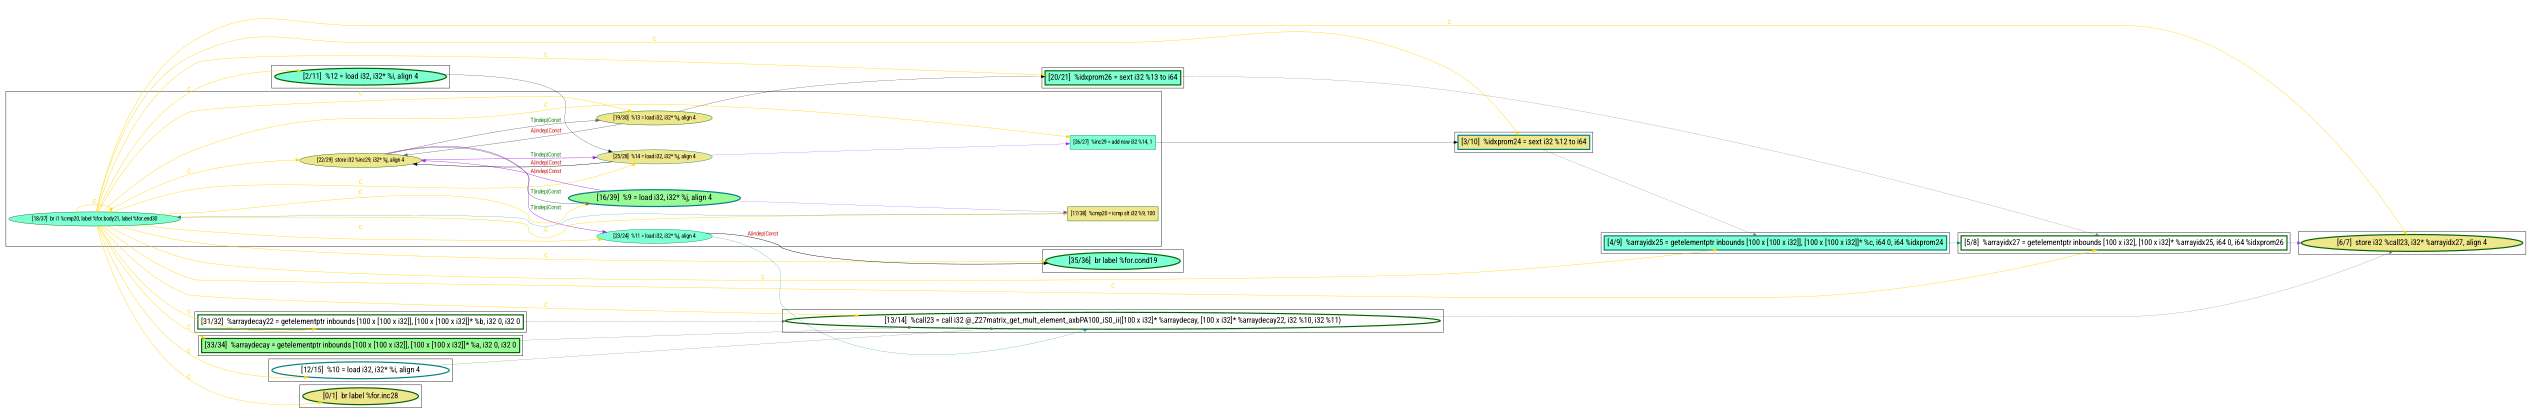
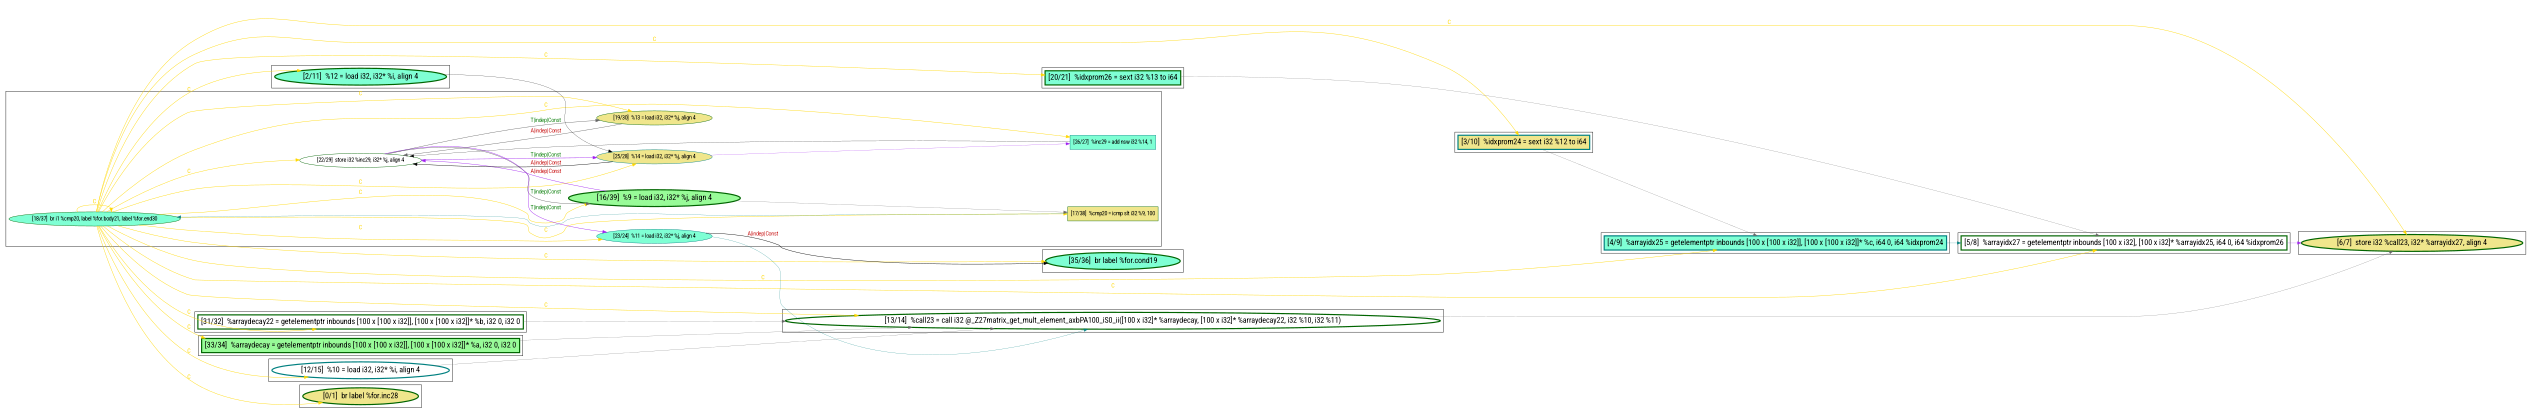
edge "[19/30]  %13 = load i32, i32* %j, align 4" -> "[20/21]  %idxprom26 = sext i32 %13 to i64": removed
edge "[26/27]  %inc29 = add nsw i32 %14, 1" -> "[3/10]  %idxprom24 = sext i32 %12 to i64": now "[26/27]  %inc29 = add nsw i32 %14, 1" -> "[22/29]  store i32 %inc29, i32* %j, align 4"
node "[22/29]  store i32 %inc29, i32* %j, align 4": fillcolor khaki -> white
node "[16/39]  %9 = load i32, i32* %j, align 4": color teal -> darkgreen
edge "[16/39]  %9 = load i32, i32* %j, align 4" -> "[17/38]  %cmp20 = icmp slt i32 %9, 100": color purple -> gray40
